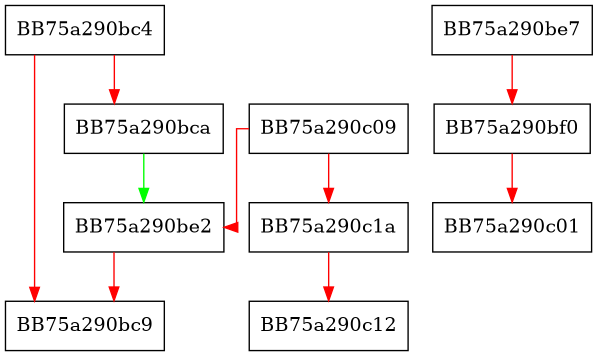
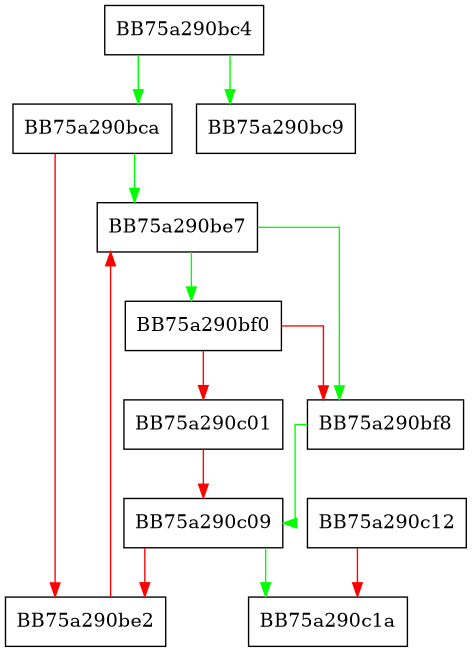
edge "BB75a290bc4" -> "BB75a290bca": color red -> green
edge "BB75a290be7" -> "BB75a290bf0": color red -> green
edge "BB75a290bc4" -> "BB75a290bc9": color red -> green
edge "BB75a290bca" -> "BB75a290be7": added
edge "BB75a290bca" -> "BB75a290be2": color green -> red
edge "BB75a290c09" -> "BB75a290c1a": color red -> green
edge "BB75a290be2" -> "BB75a290bc9": now "BB75a290be2" -> "BB75a290be7"
edge "BB75a290c1a" -> "BB75a290c12": reversed
node "BB75a290bf8": added
edge "BB75a290c01" -> "BB75a290c09": added
